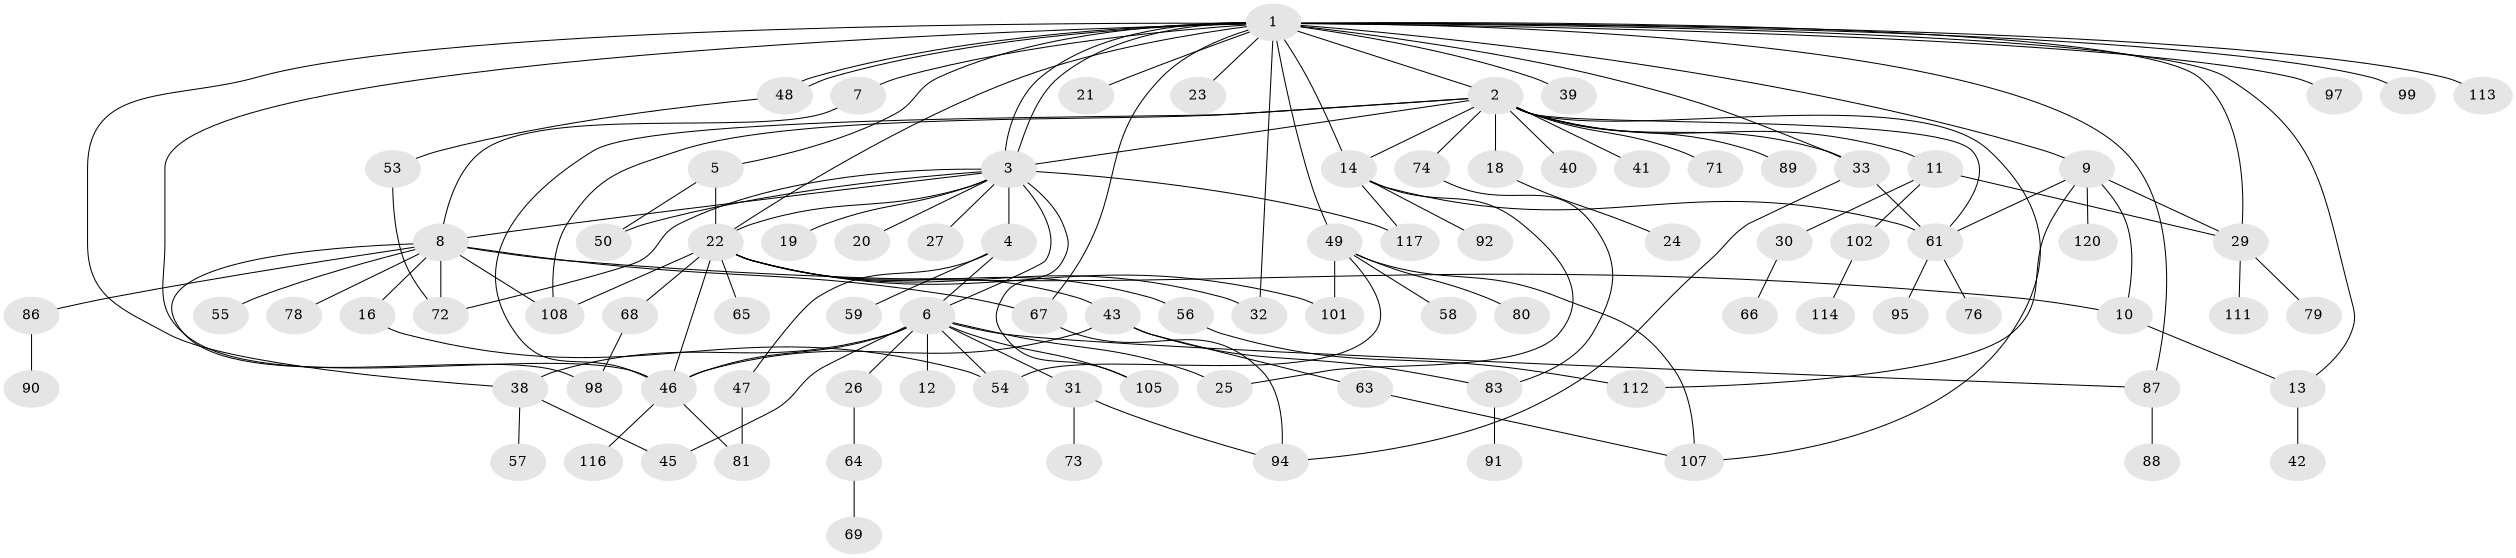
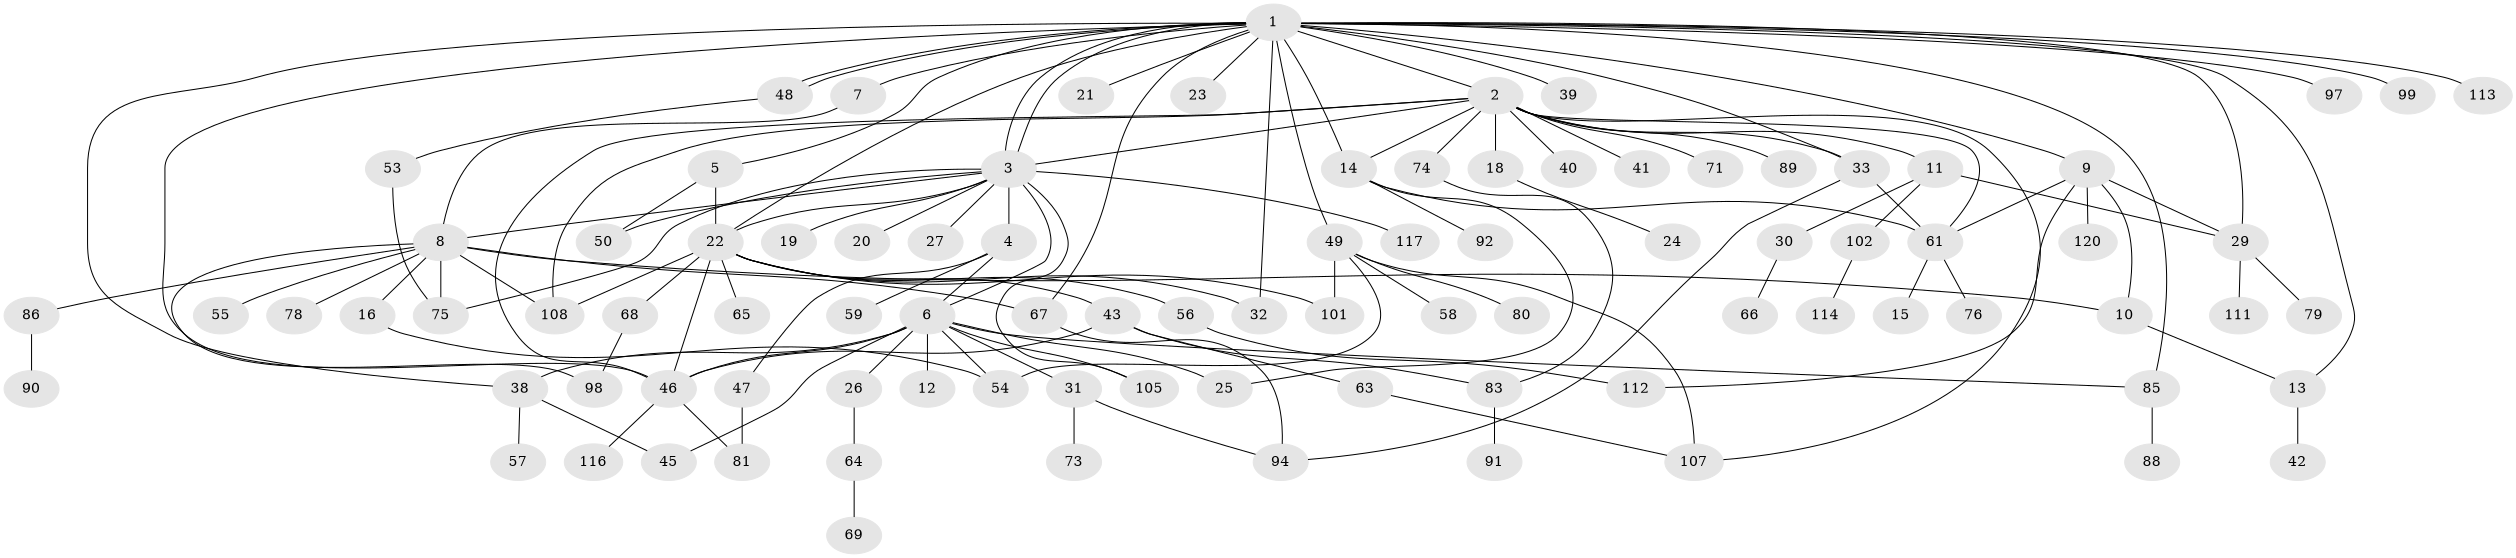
edge "14" -- "117": removed
node "72": label "72" -> "75"
node "95": label "95" -> "15"
node "87": label "87" -> "85"
